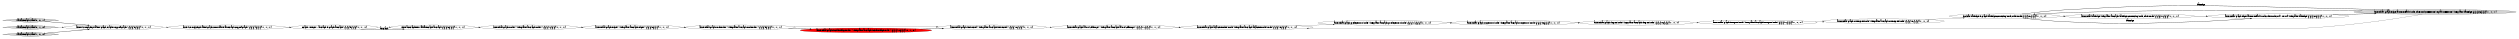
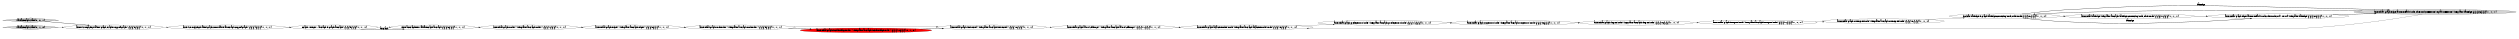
node "validateGraphState['1', '0', '0']": removed
